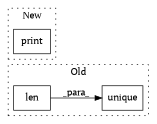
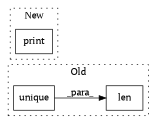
edge "len" -> "unique": reversed
